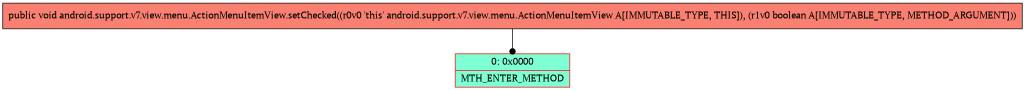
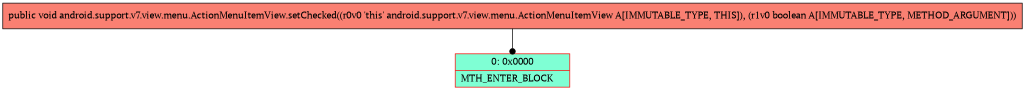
node "0: 0x0000": text "MTH_ENTER_METHOD" -> "MTH_ENTER_BLOCK"
